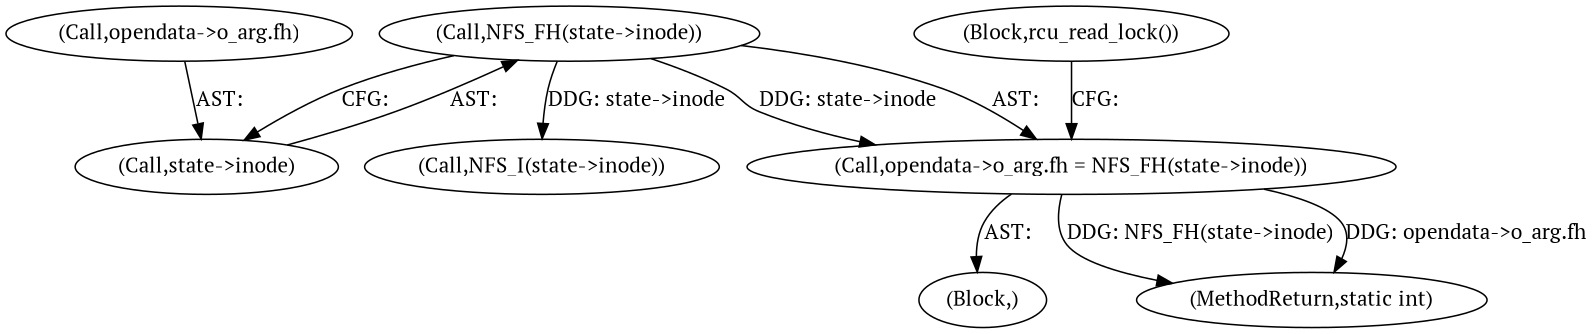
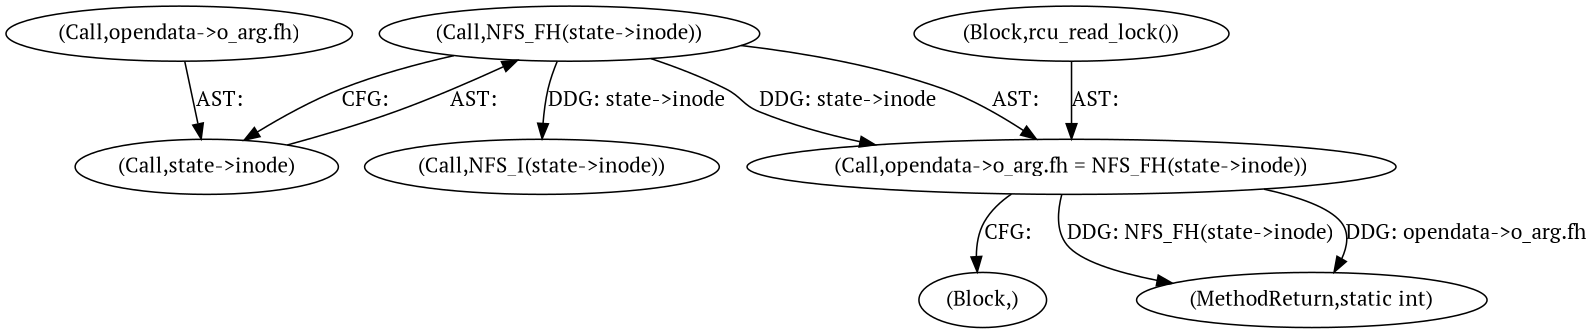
edge "(Block,rcu_read_lock())" -> "(Call,opendata->o_arg.fh = NFS_FH(state->inode))": label "CFG: " -> "AST: "
edge "(Call,opendata->o_arg.fh = NFS_FH(state->inode))" -> "(Block,)": label "AST: " -> "CFG: "
